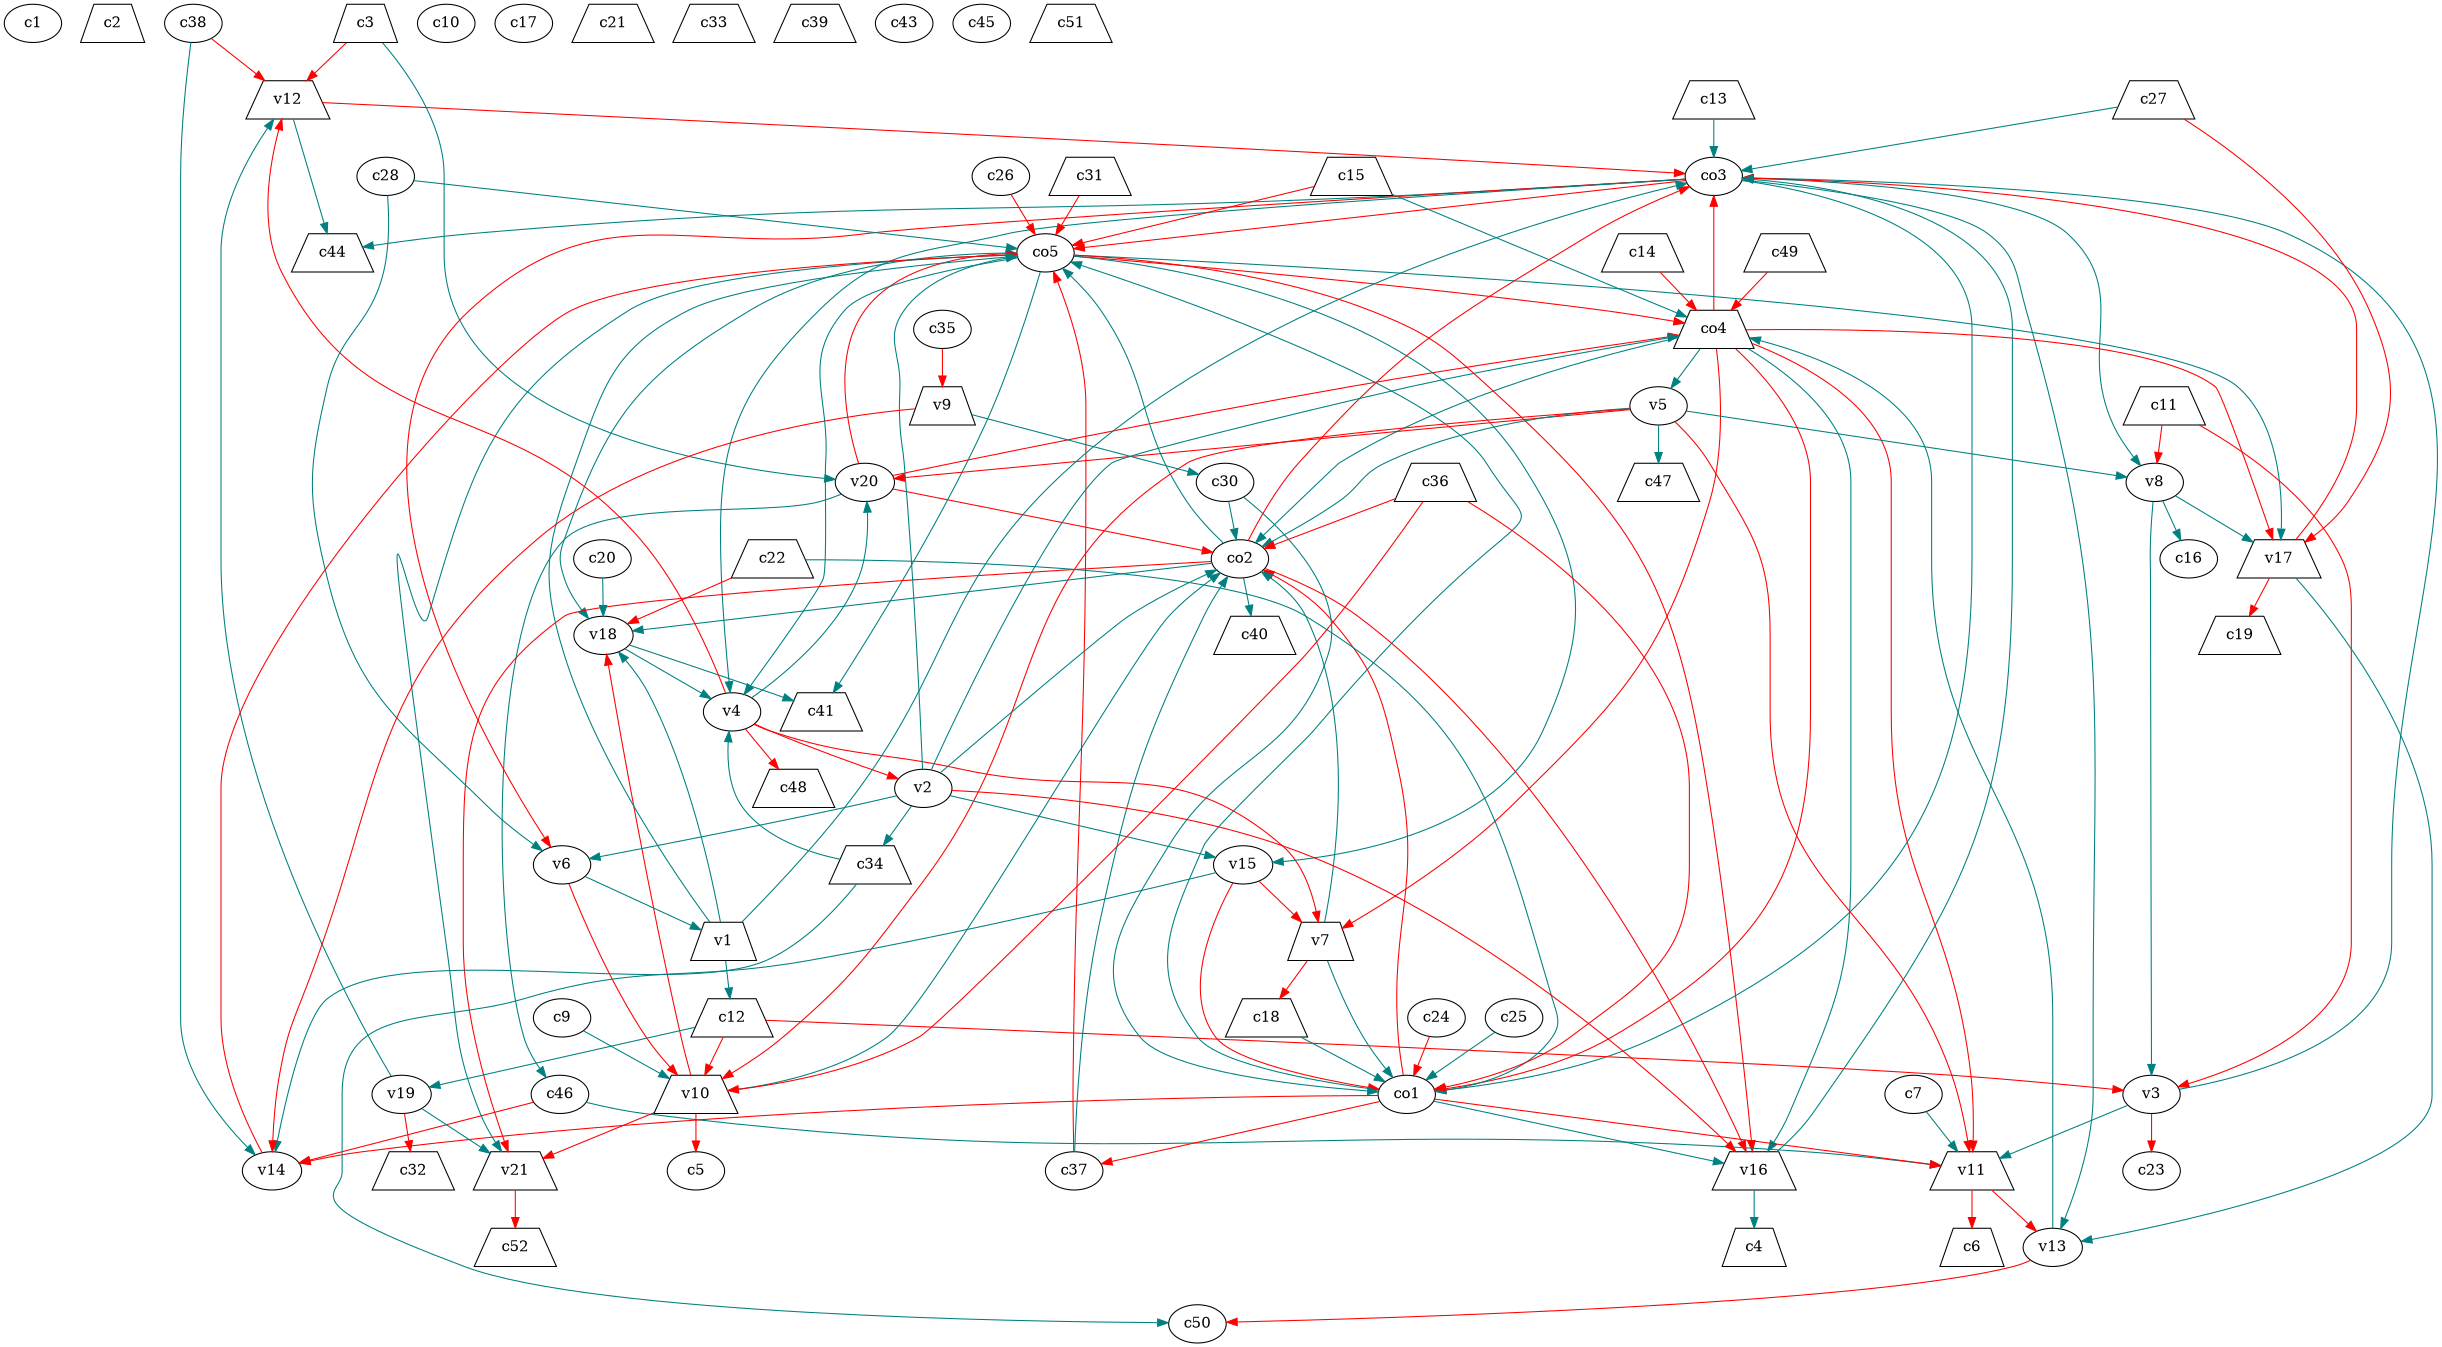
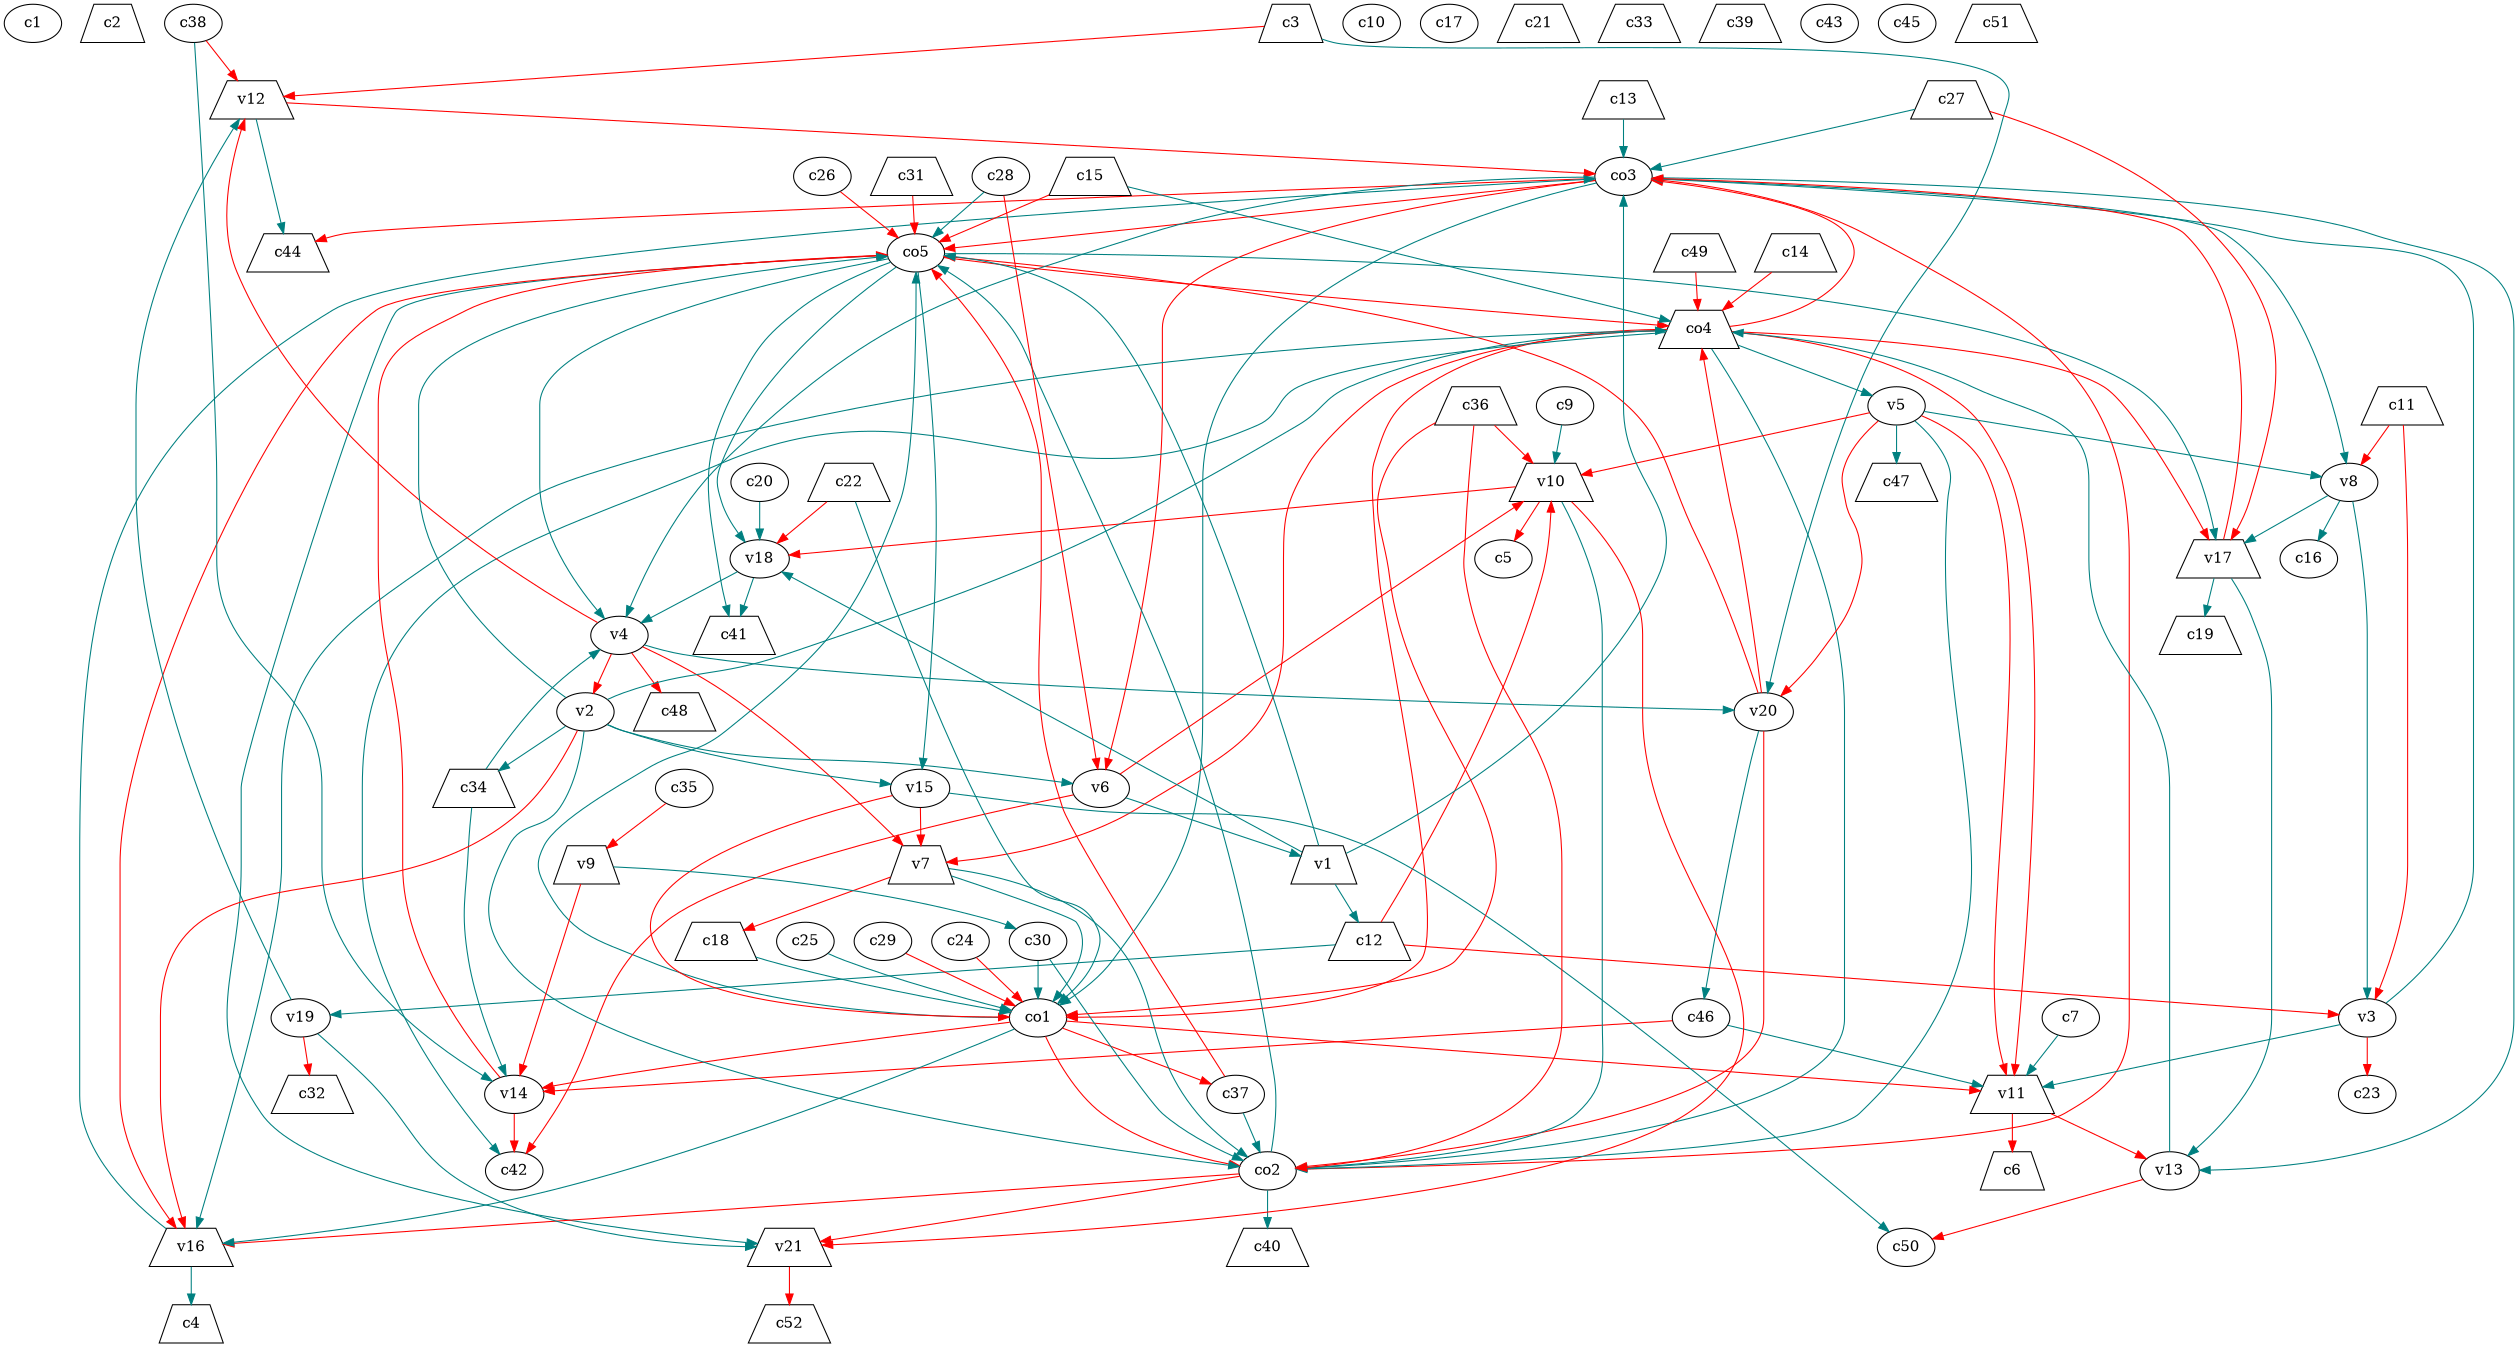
edge "co3" -> "c44": color teal -> red
edge "c28" -> "v6": color teal -> red
edge "v17" -> "c19": color red -> teal
edge "co2" -> "v18": removed
node "c29": added
node "c42": added
